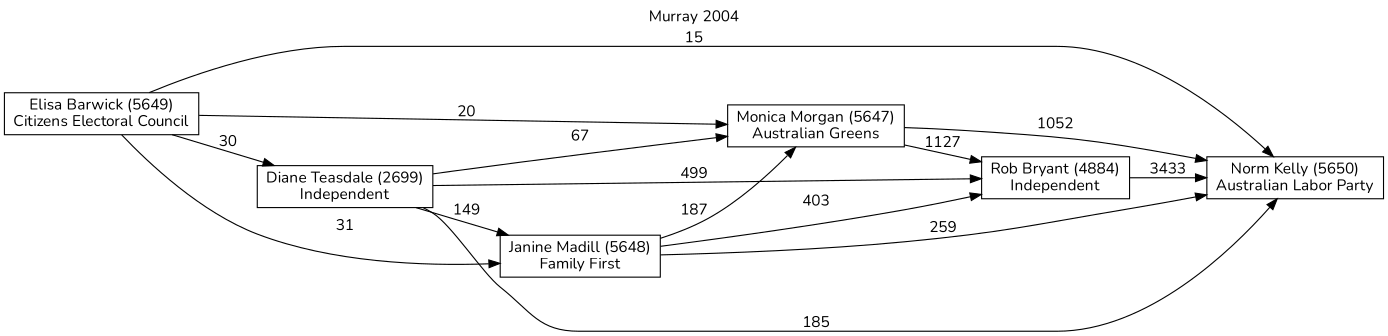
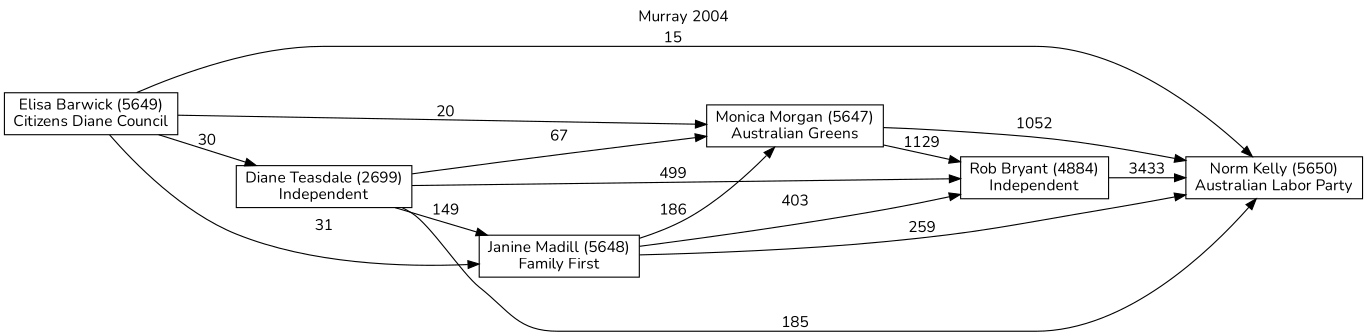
node "Elisa Barwick (5649) Citizens Electoral Council": label "Elisa Barwick (5649) Citizens Electoral Council" -> "Elisa Barwick (5649) Citizens Diane Council"
edge "Monica Morgan (5647) Australian Greens" -> "Rob Bryant (4884) Independent": label "1127" -> "1129"
edge "Janine Madill (5648) Family First" -> "Monica Morgan (5647) Australian Greens": label "187" -> "186"
